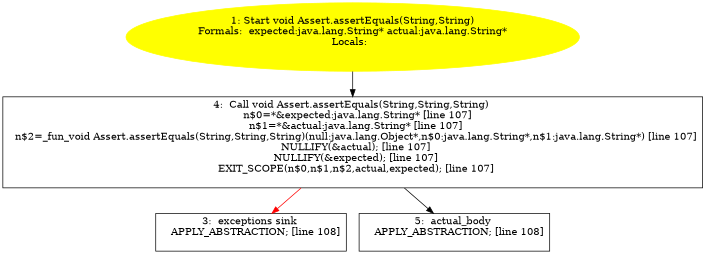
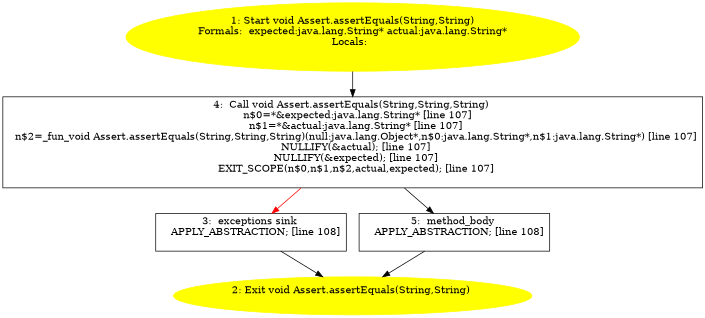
node "5:  actual_body APPLY_ABSTRACTION; [line 108]": label "5:  actual_body APPLY_ABSTRACTION; [line 108]" -> "5:  method_body APPLY_ABSTRACTION; [line 108]"
node "2: Exit void Assert.assertEquals(String,String)": added
